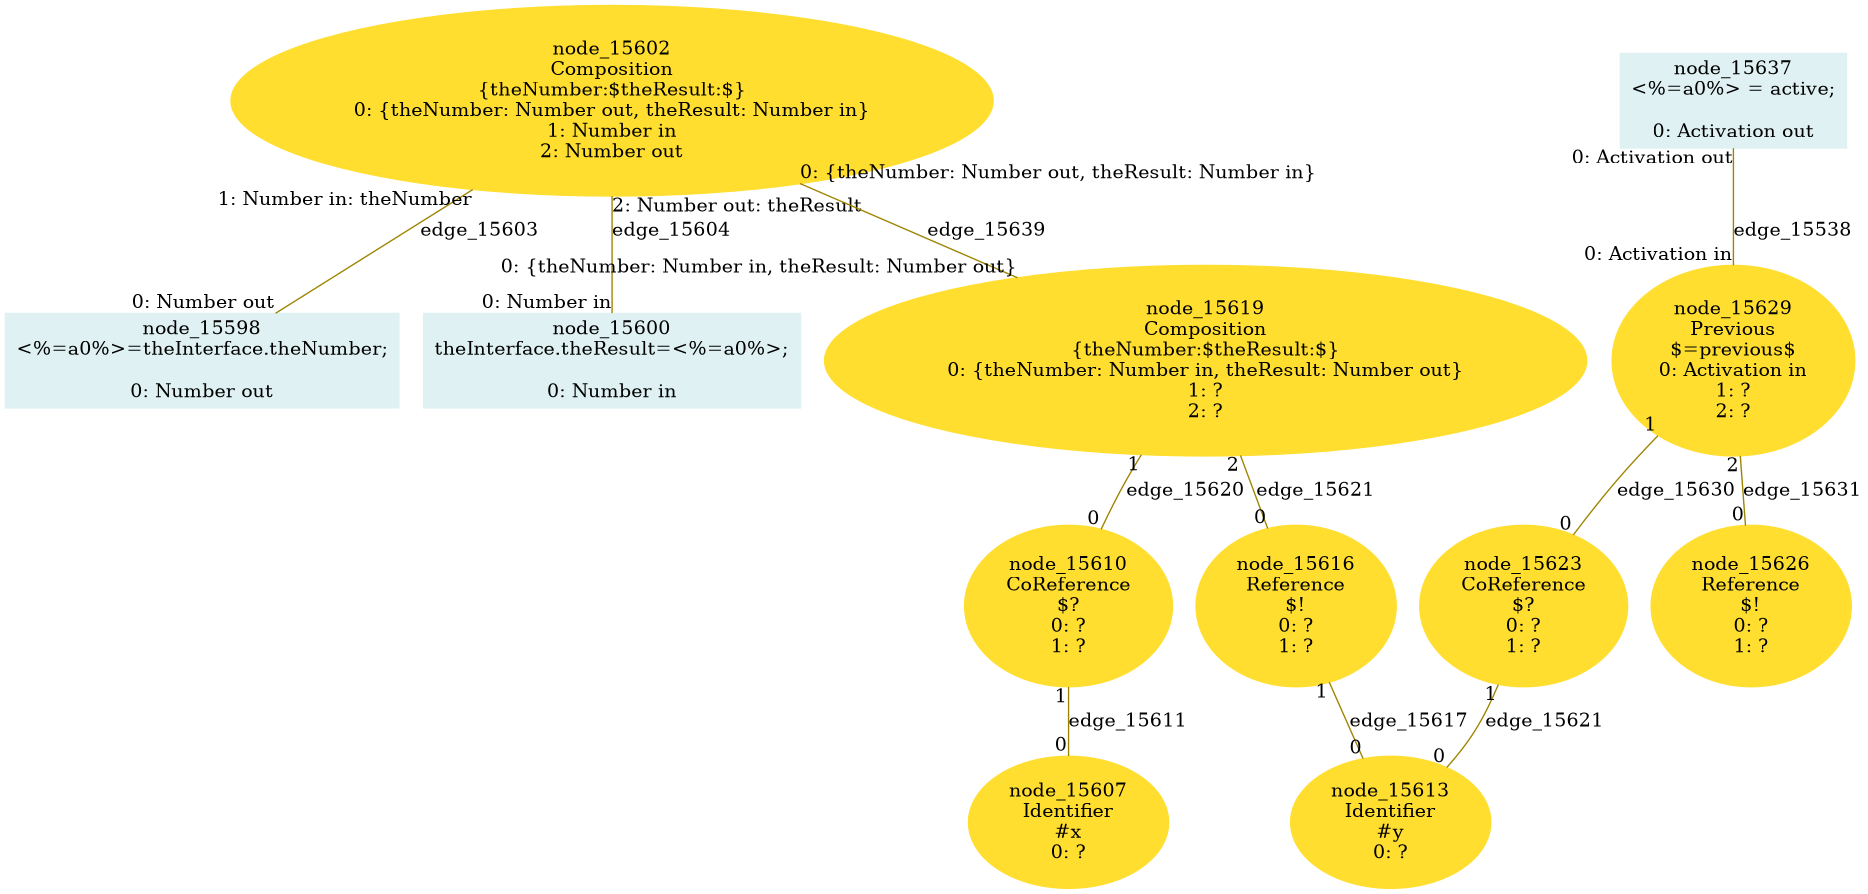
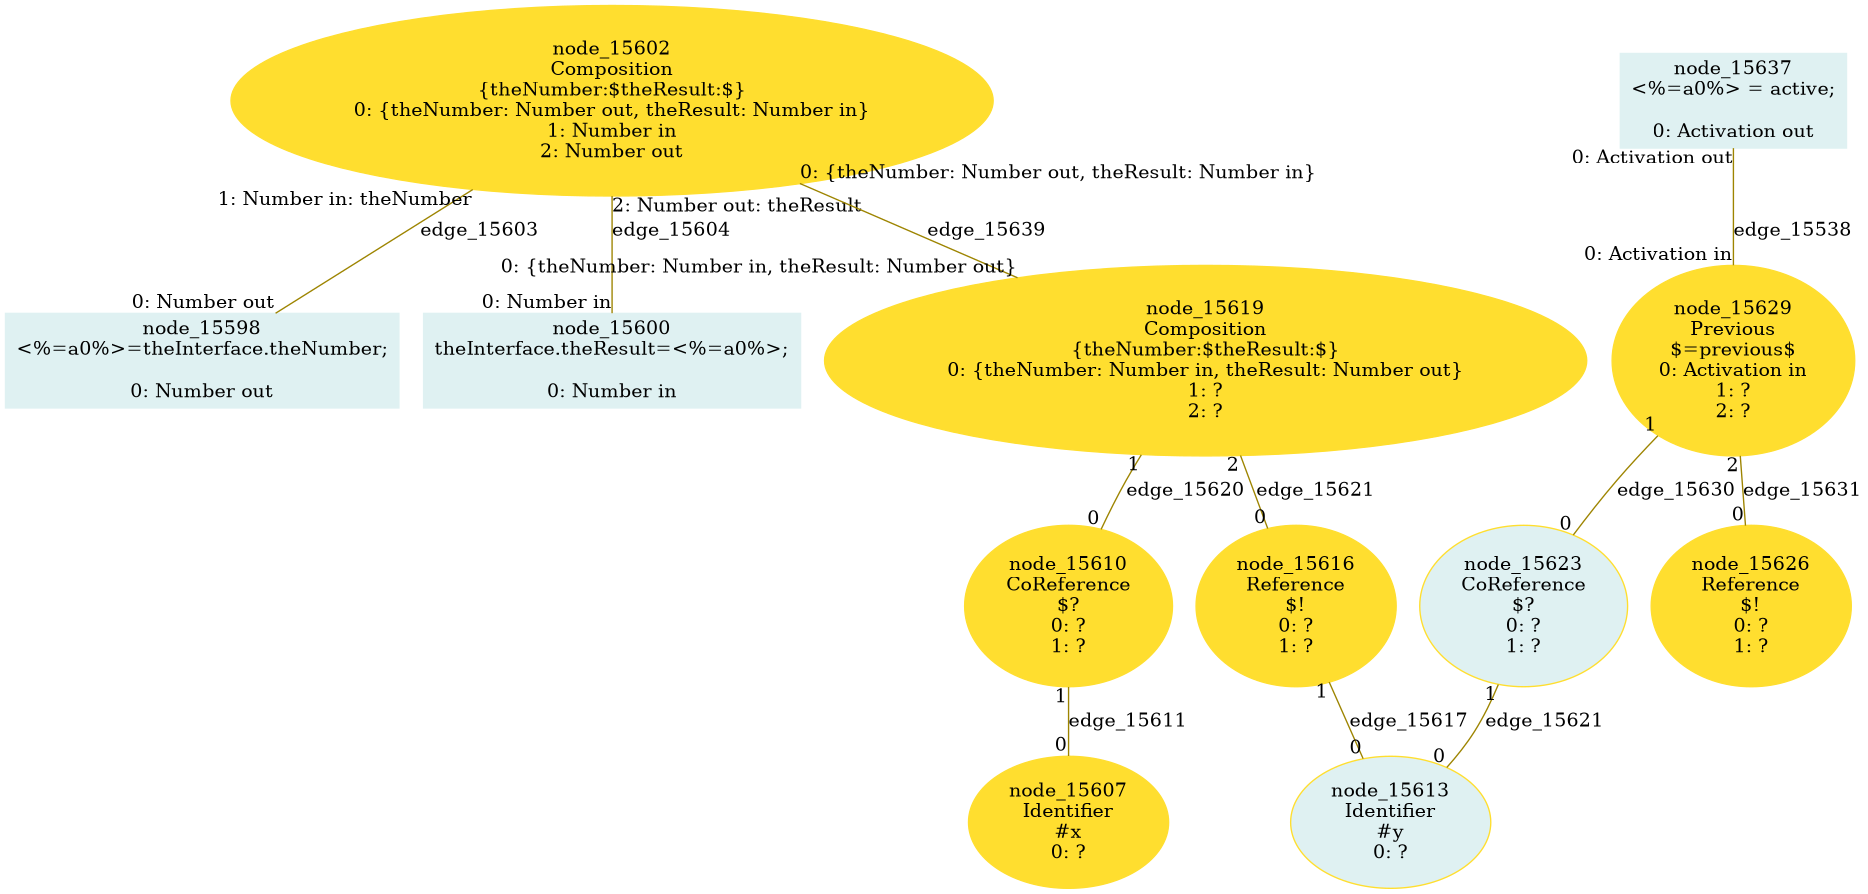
node "node_15623 CoReference $? 0: ? 1: ?": fillcolor #ffde2f -> #dff1f2
node "node_15613 Identifier #y 0: ?": fillcolor #ffde2f -> #dff1f2
